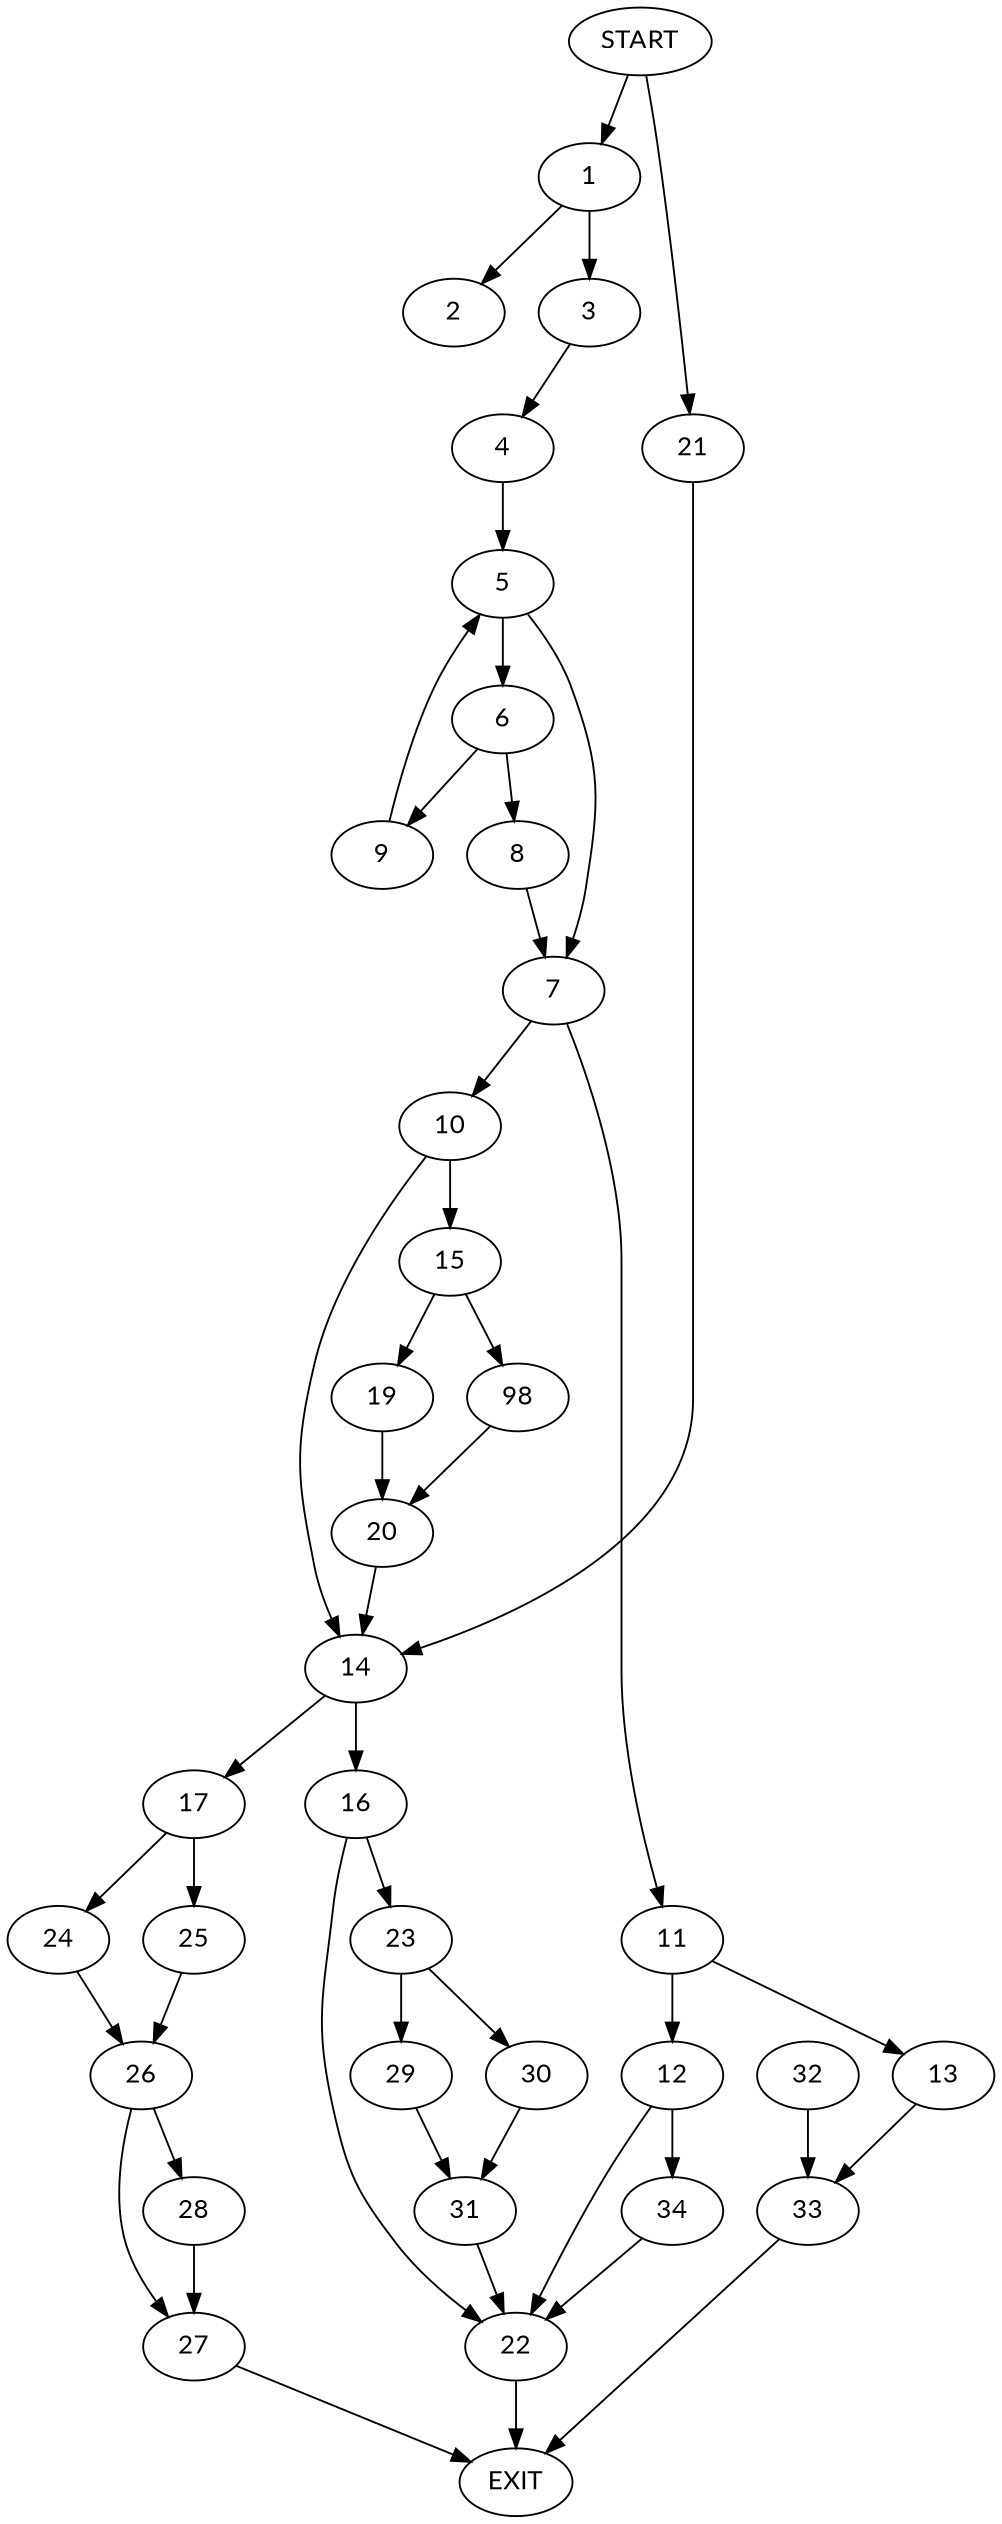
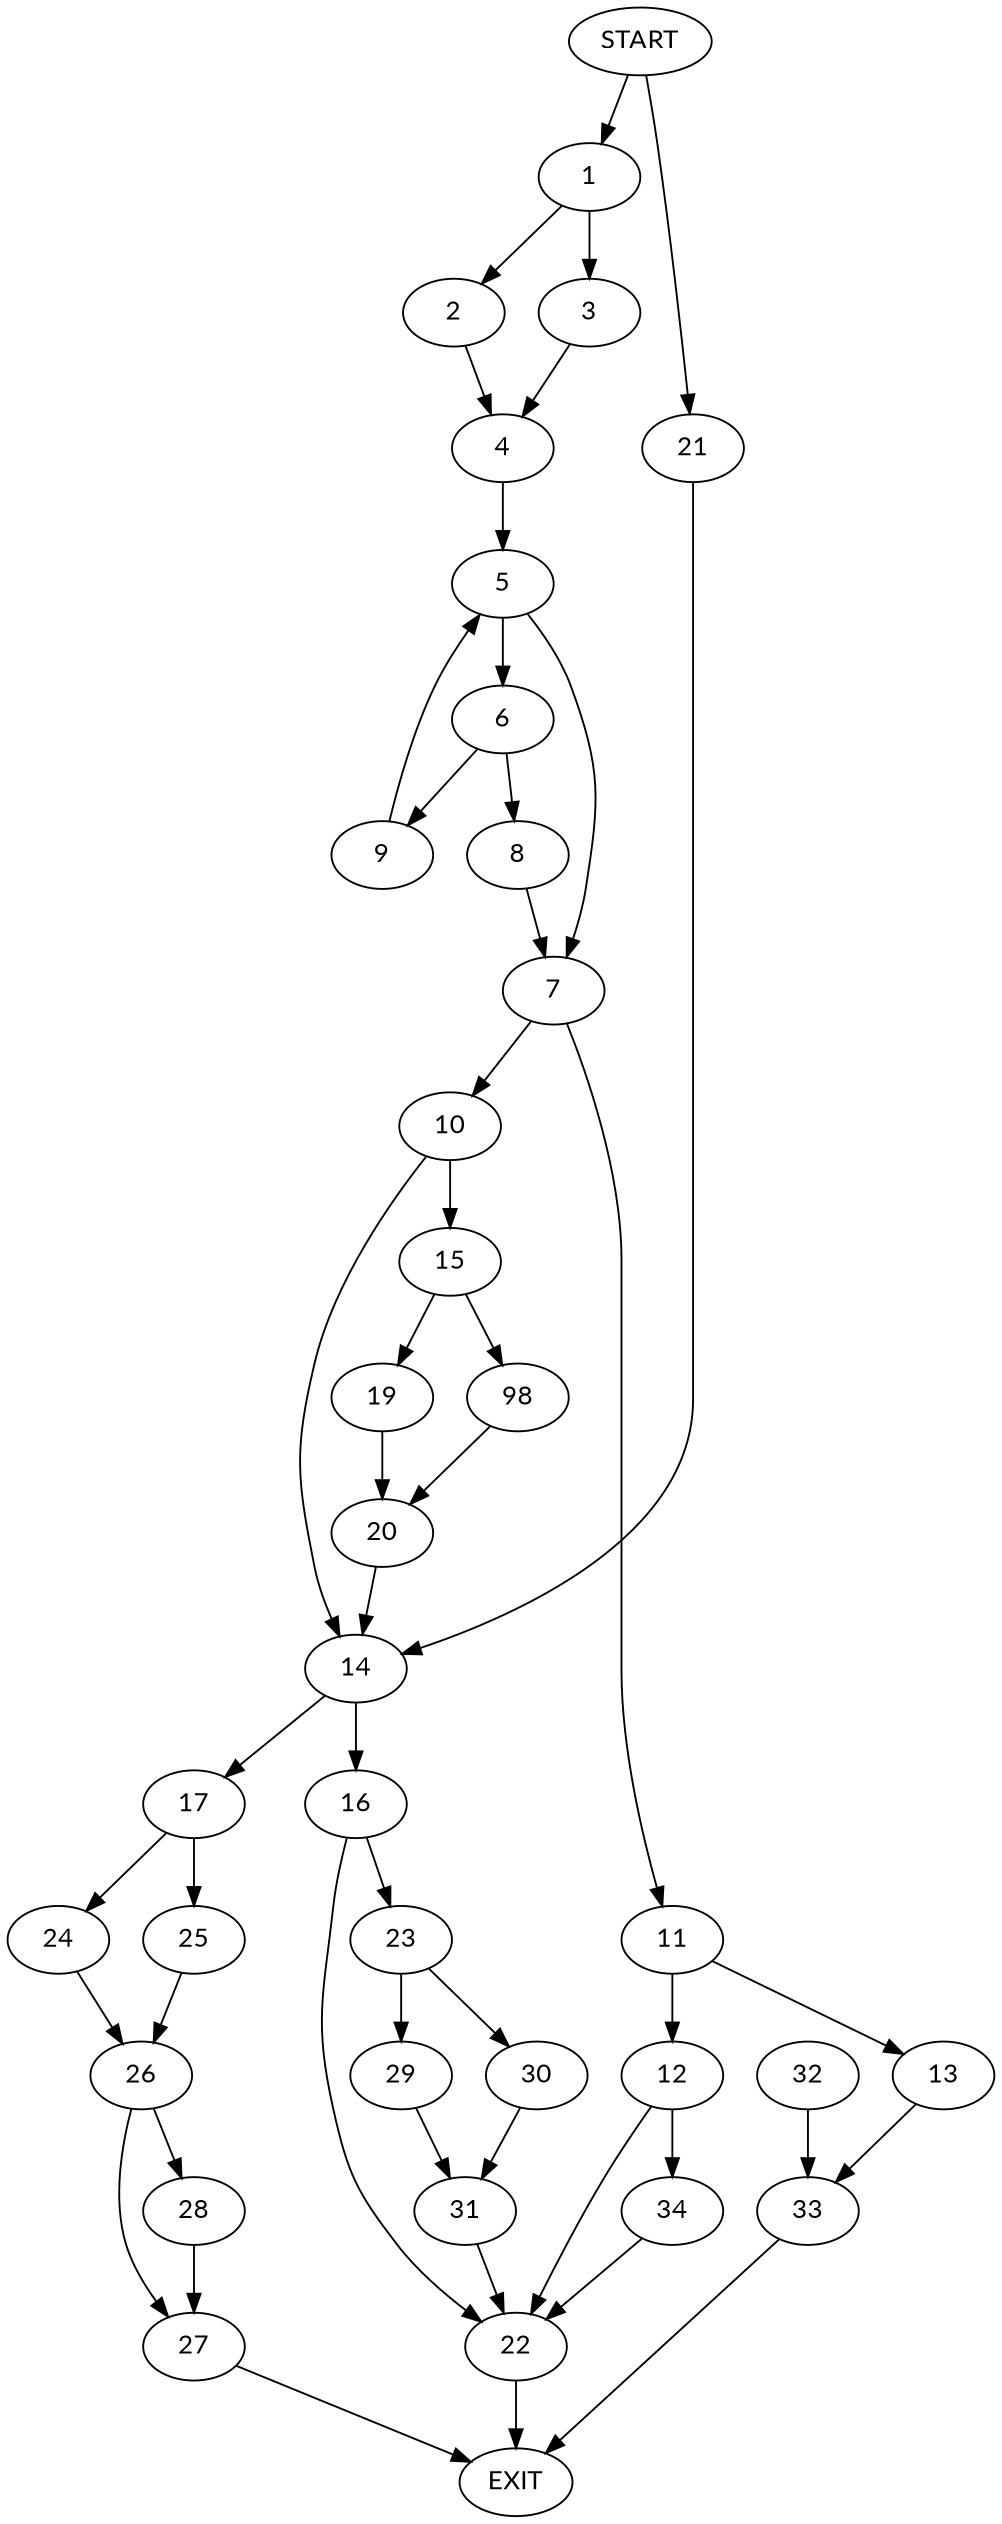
edge "2" -> "4": added
